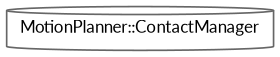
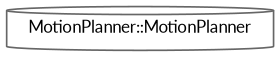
node "MotionPlanner::ContactManager": label "MotionPlanner::ContactManager" -> "MotionPlanner::MotionPlanner"
